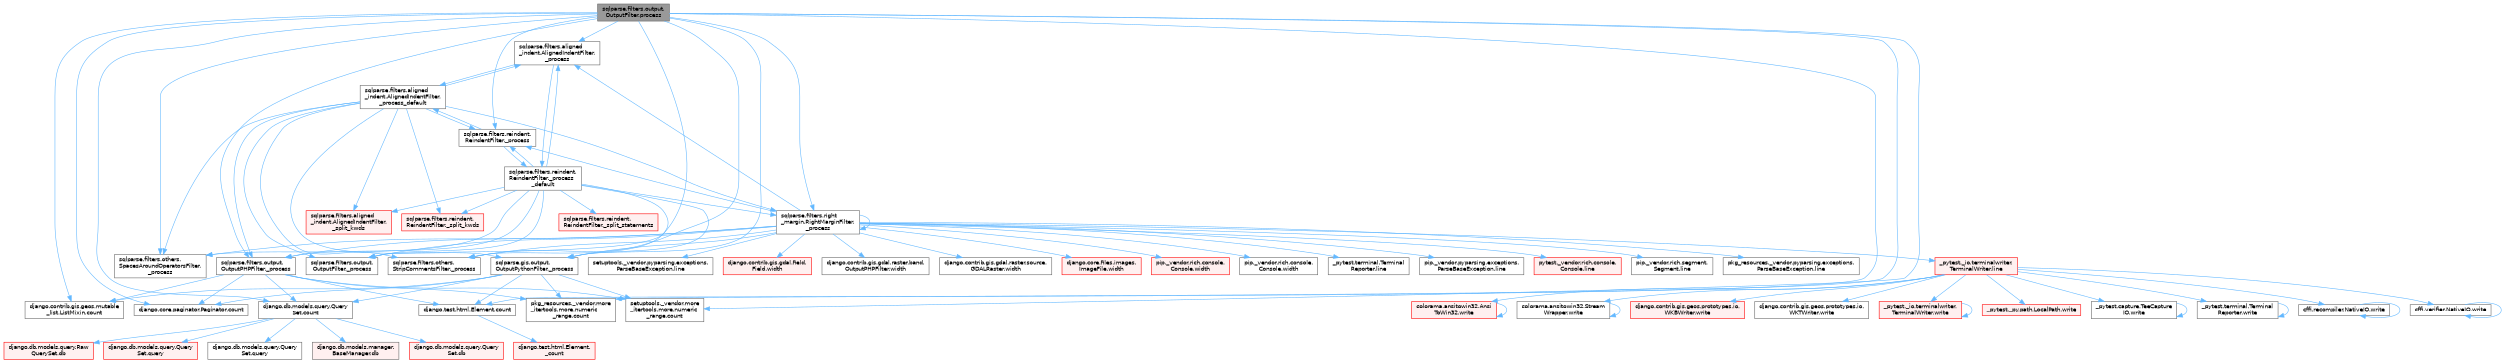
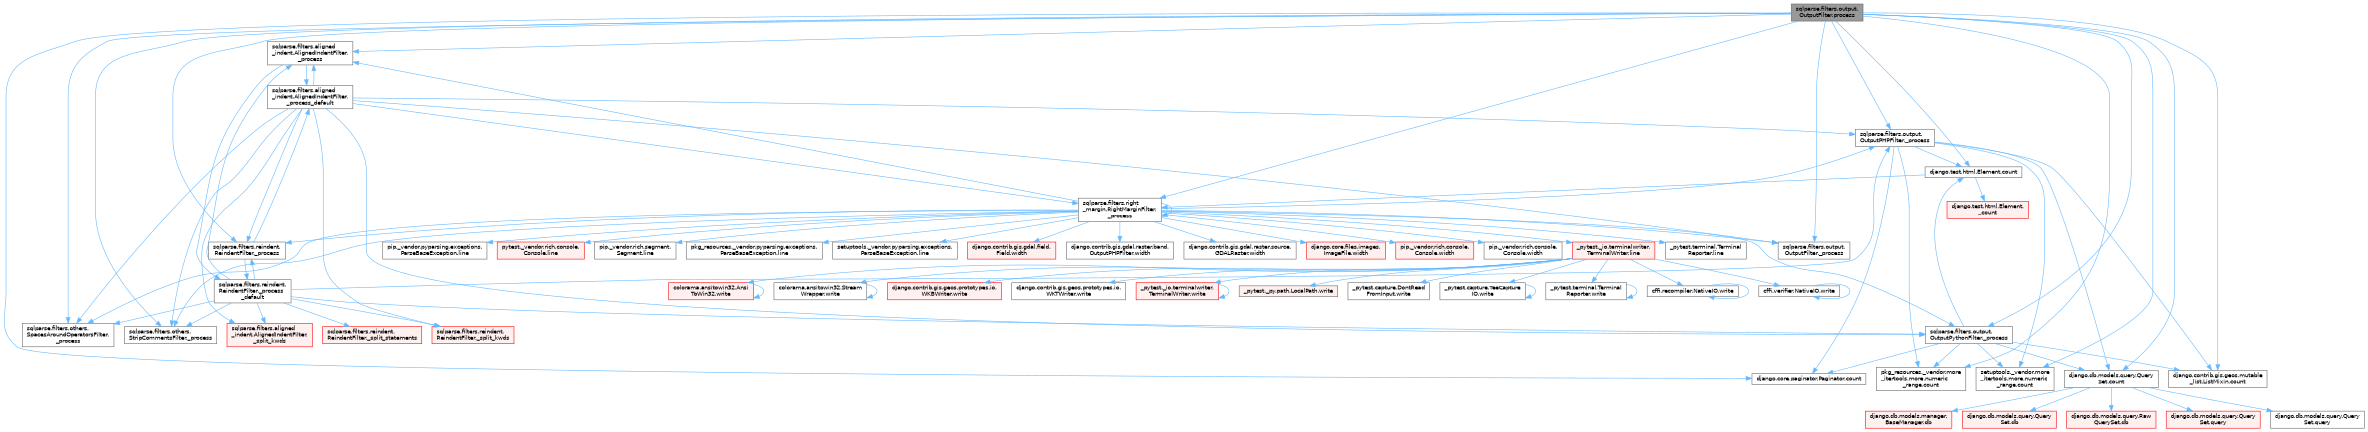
edge "sqlparse.filters.reindent. ReindentFilter._process _default" -> "sqlparse.filters.right _margin.RightMarginFilter. _process": now "django.test.html.Element.count" -> "sqlparse.filters.right _margin.RightMarginFilter. _process"
edge "sqlparse.filters.reindent. ReindentFilter._process _default" -> "sqlparse.filters.output. OutputFilter._process": removed
node "sqlparse.gis.output. OutputPythonFilter._process": label "sqlparse.gis.output. OutputPythonFilter._process" -> "sqlparse.filters.output. OutputPythonFilter._process"
node "_pytest.capture.DontRead FromInput.write": added
node "_pytest._py.path.LocalPath.write": color red -> grey40
node "django.db.models.manager. BaseManager.db": color grey40 -> red
